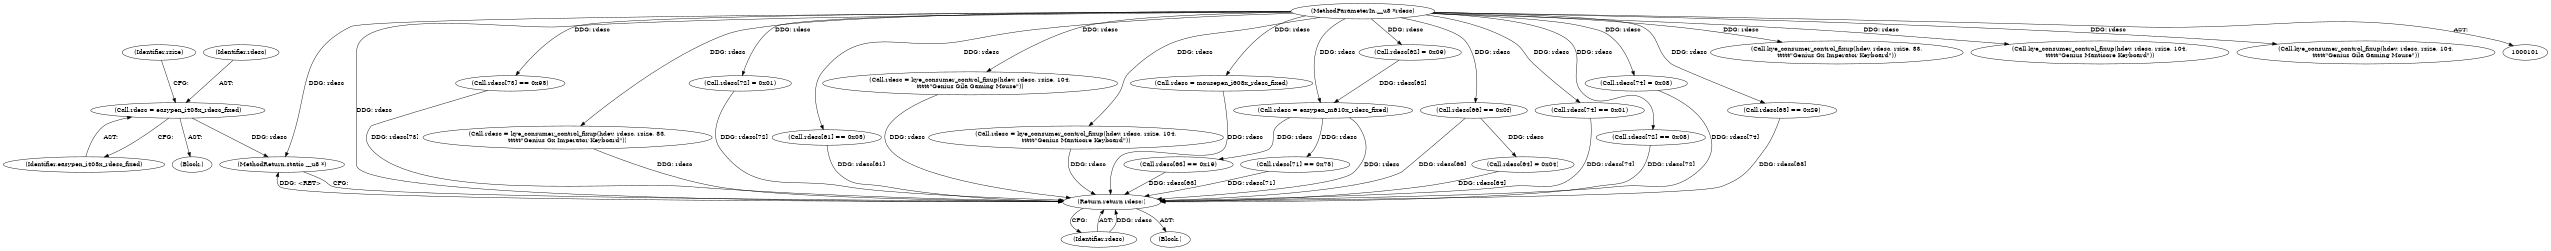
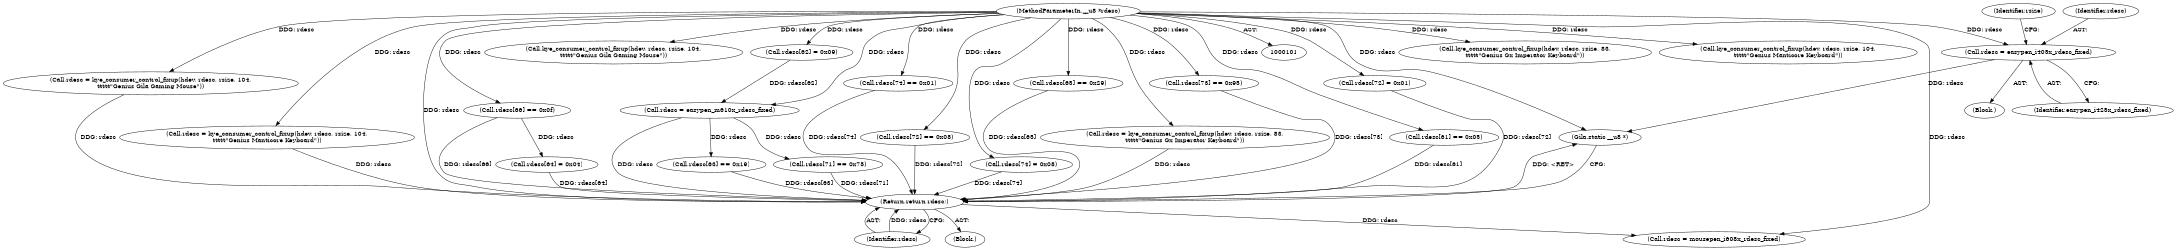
edge "(MethodParameterIn,__u8 *rdesc)" -> "(Call,rdesc = easypen_i405x_rdesc_fixed)": added, label "DDG: rdesc"
edge "(Call,rdesc = mousepen_i608x_rdesc_fixed)" -> "(Return,return rdesc;)": reversed
node "(Identifier,easypen_i405x_rdesc_fixed)": label "(Identifier,easypen_i405x_rdesc_fixed)" -> "(Identifier,easypen_i425x_rdesc_fixed)"
node "(MethodReturn,static __u8 *)": label "(MethodReturn,static __u8 *)" -> "(Gila,static __u8 *)"
